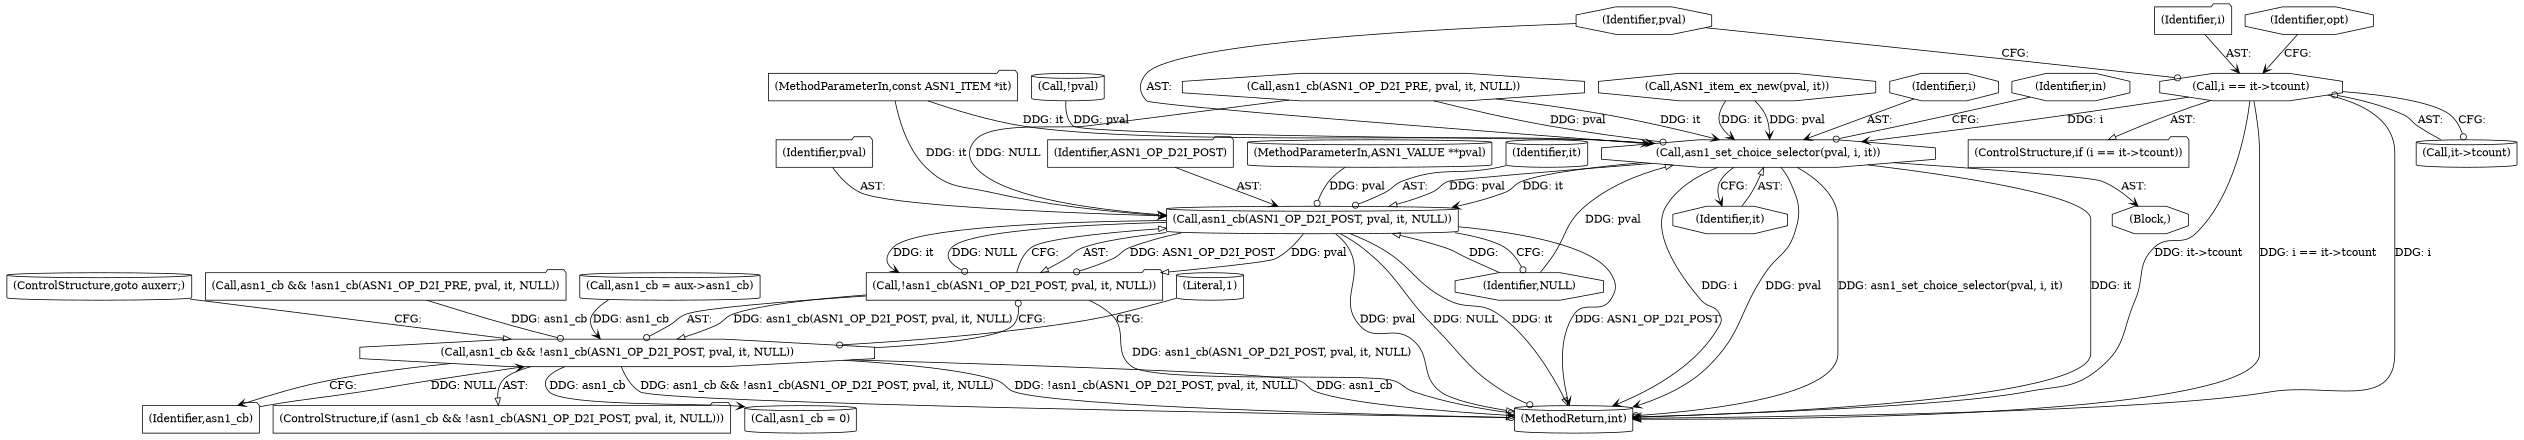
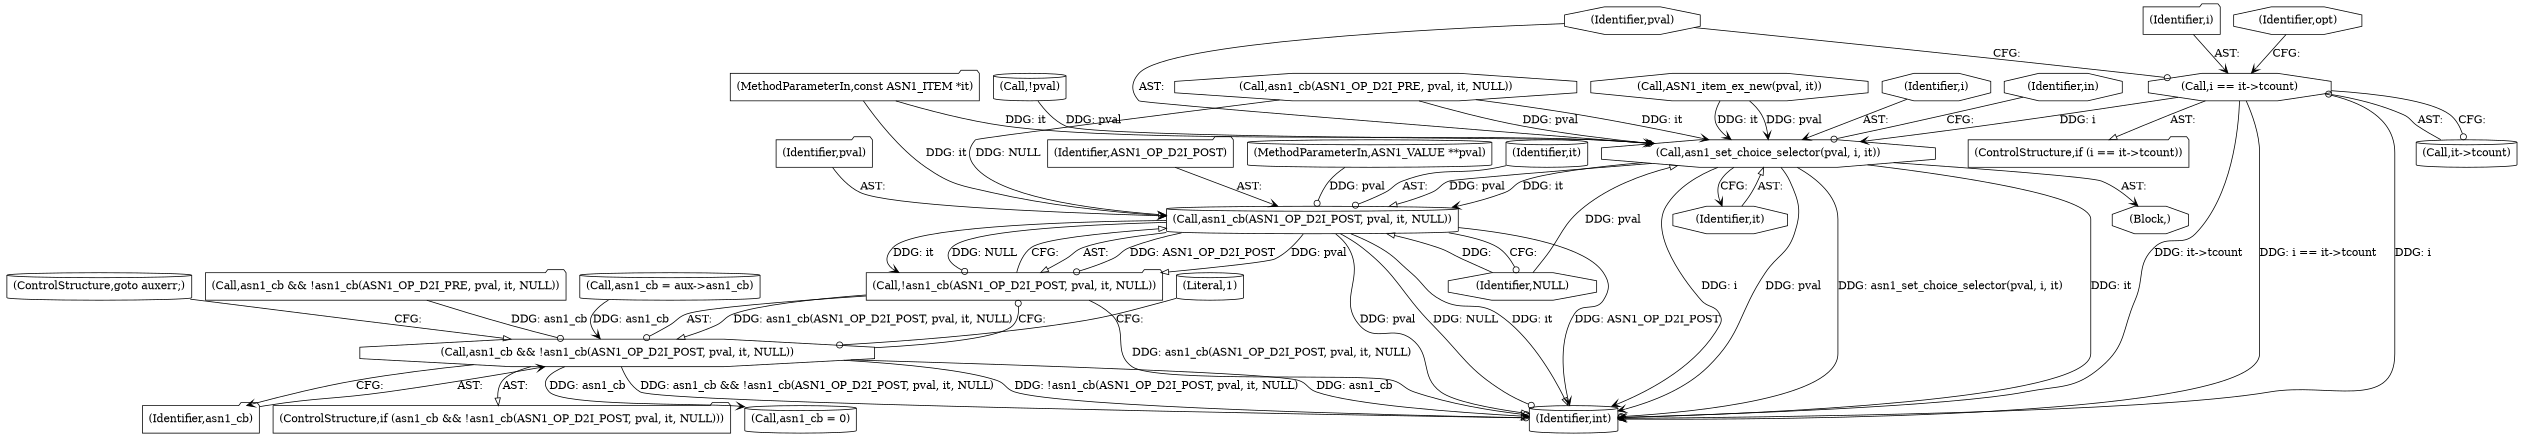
edge "(Identifier,asn1_cb)" -> "(Call,asn1_cb && !asn1_cb(ASN1_OP_D2I_POST, pval, it, NULL))": label "DDG: NULL" -> "AST: "
node "(MethodReturn,int)": label "(MethodReturn,int)" -> "(Identifier,int)"
